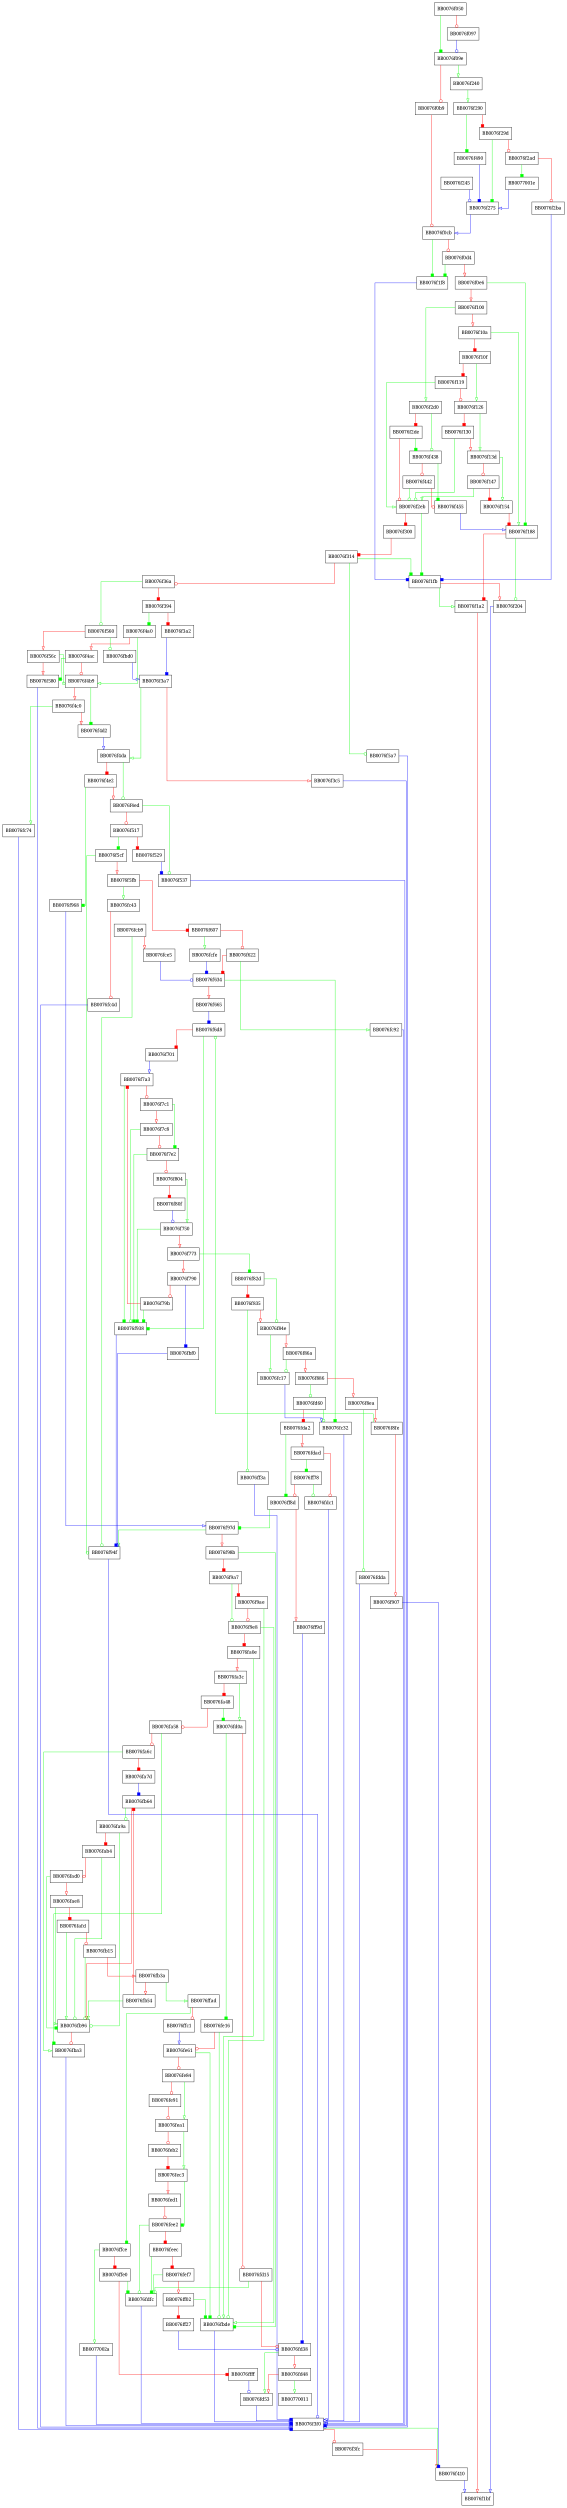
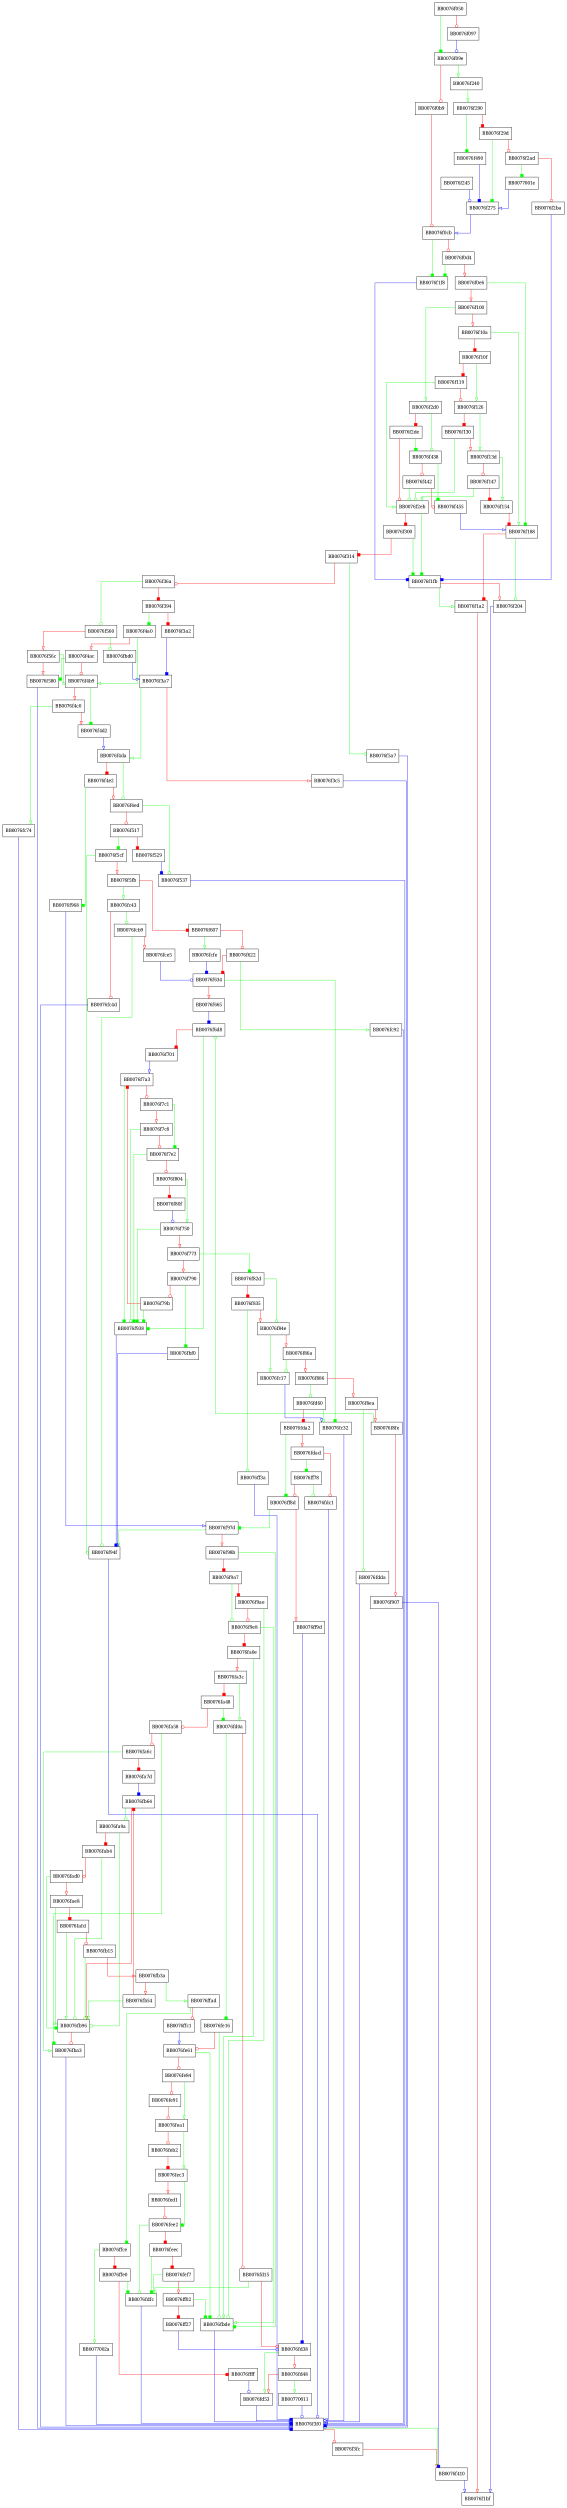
edge "BB0076f314" -> "BB0076f1fb": now "BB0076f300" -> "BB0076f1fb"
edge "BB0076fc43" -> "BB0076fcb9": added
edge "BB0076f790" -> "BB0076fbf0": color blue -> green
edge "BB00770011" -> "BB0076f3f0": added
